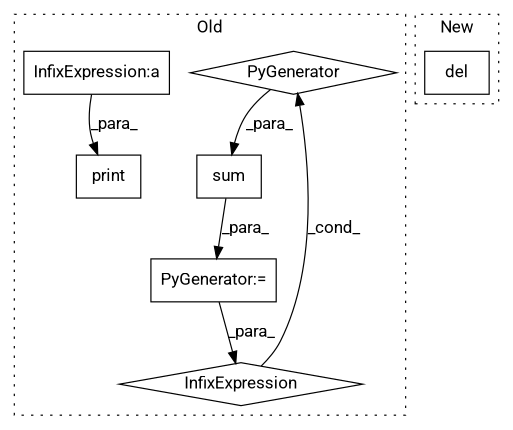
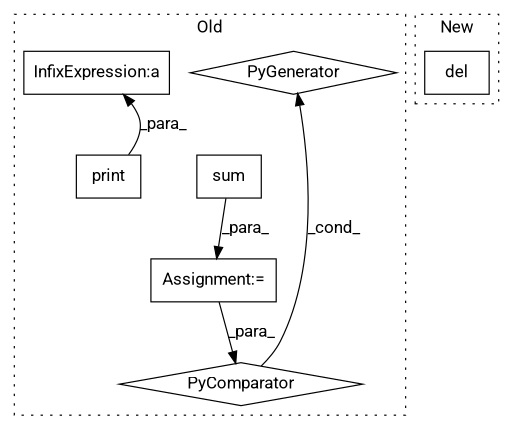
edge "PyGenerator" -> "sum": removed, label "_para_"
edge "InfixExpression:a" -> "print": reversed
node "PyGenerator:=": label "PyGenerator:=" -> "Assignment:="
node "InfixExpression": label "InfixExpression" -> "PyComparator"
